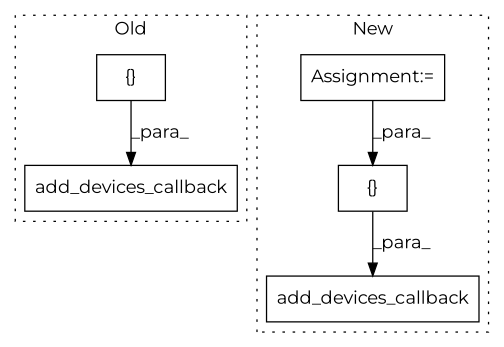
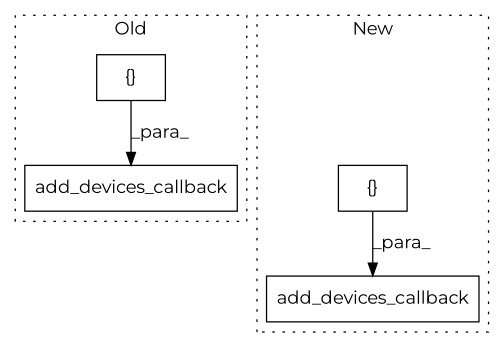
node "Assignment:=": removed
